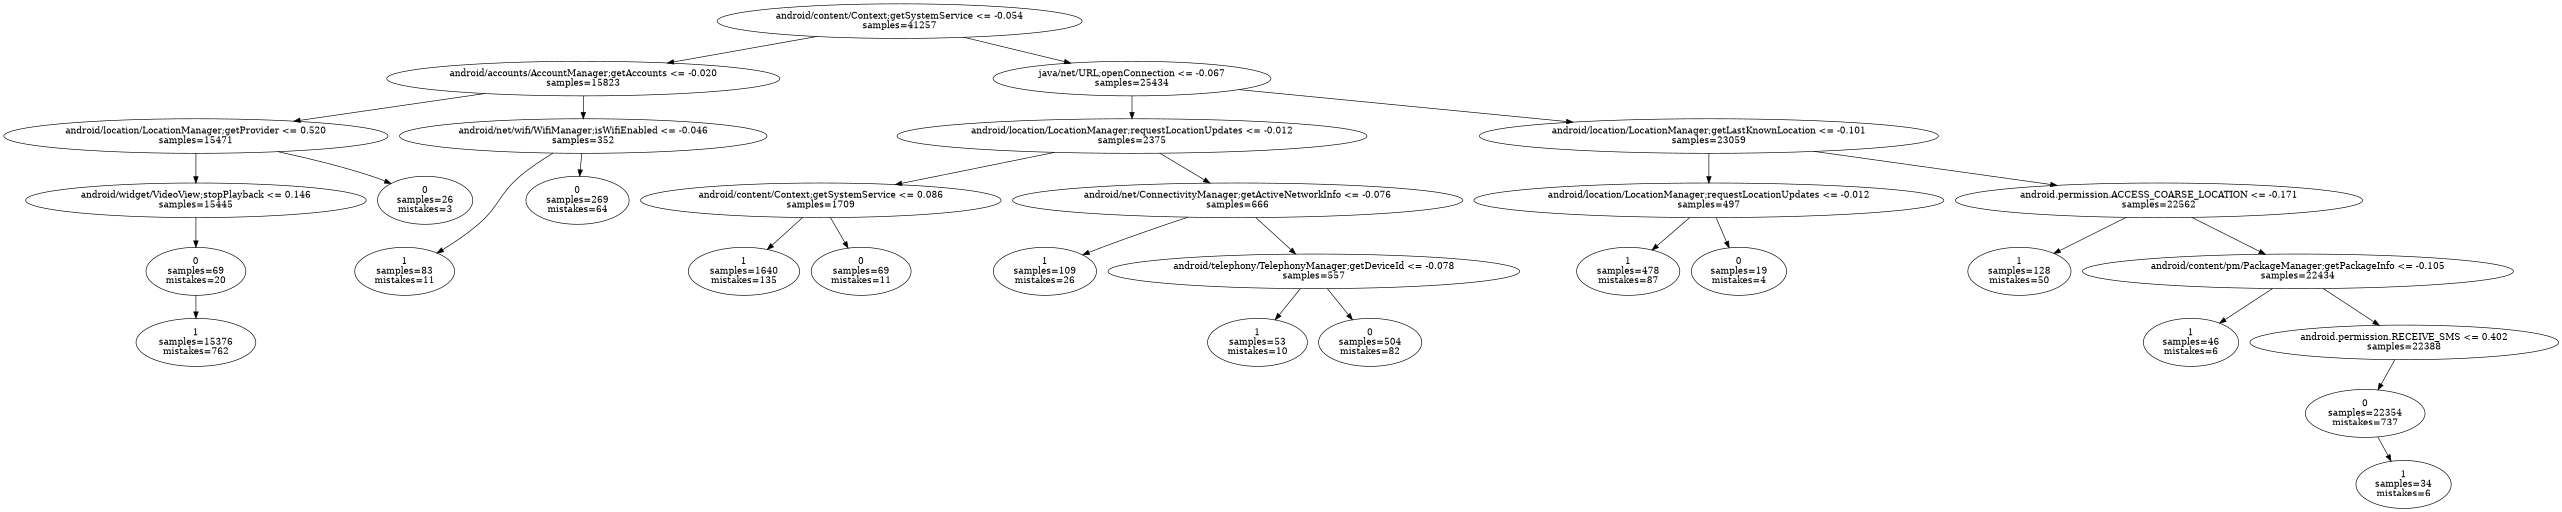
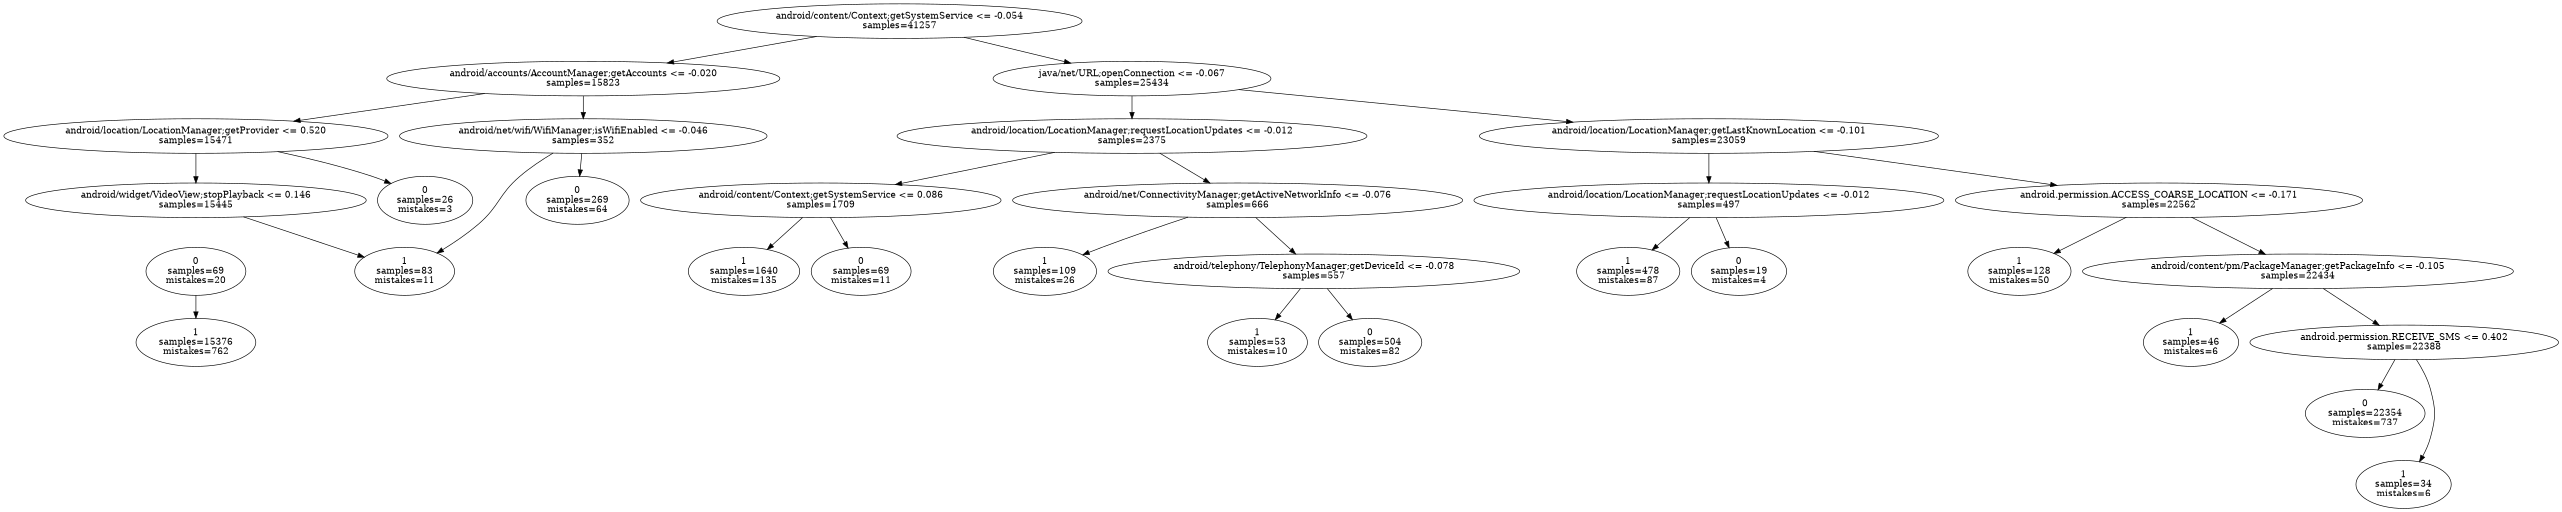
edge "android/widget/VideoView;stopPlayback <= 0.146 samples=15445" -> "0 samples=69 mistakes=20": now "android/widget/VideoView;stopPlayback <= 0.146 samples=15445" -> "1 samples=83 mistakes=11"
edge "0 samples=22354 mistakes=737" -> "1 samples=34 mistakes=6": now "android.permission.RECEIVE_SMS <= 0.402 samples=22388" -> "1 samples=34 mistakes=6"
